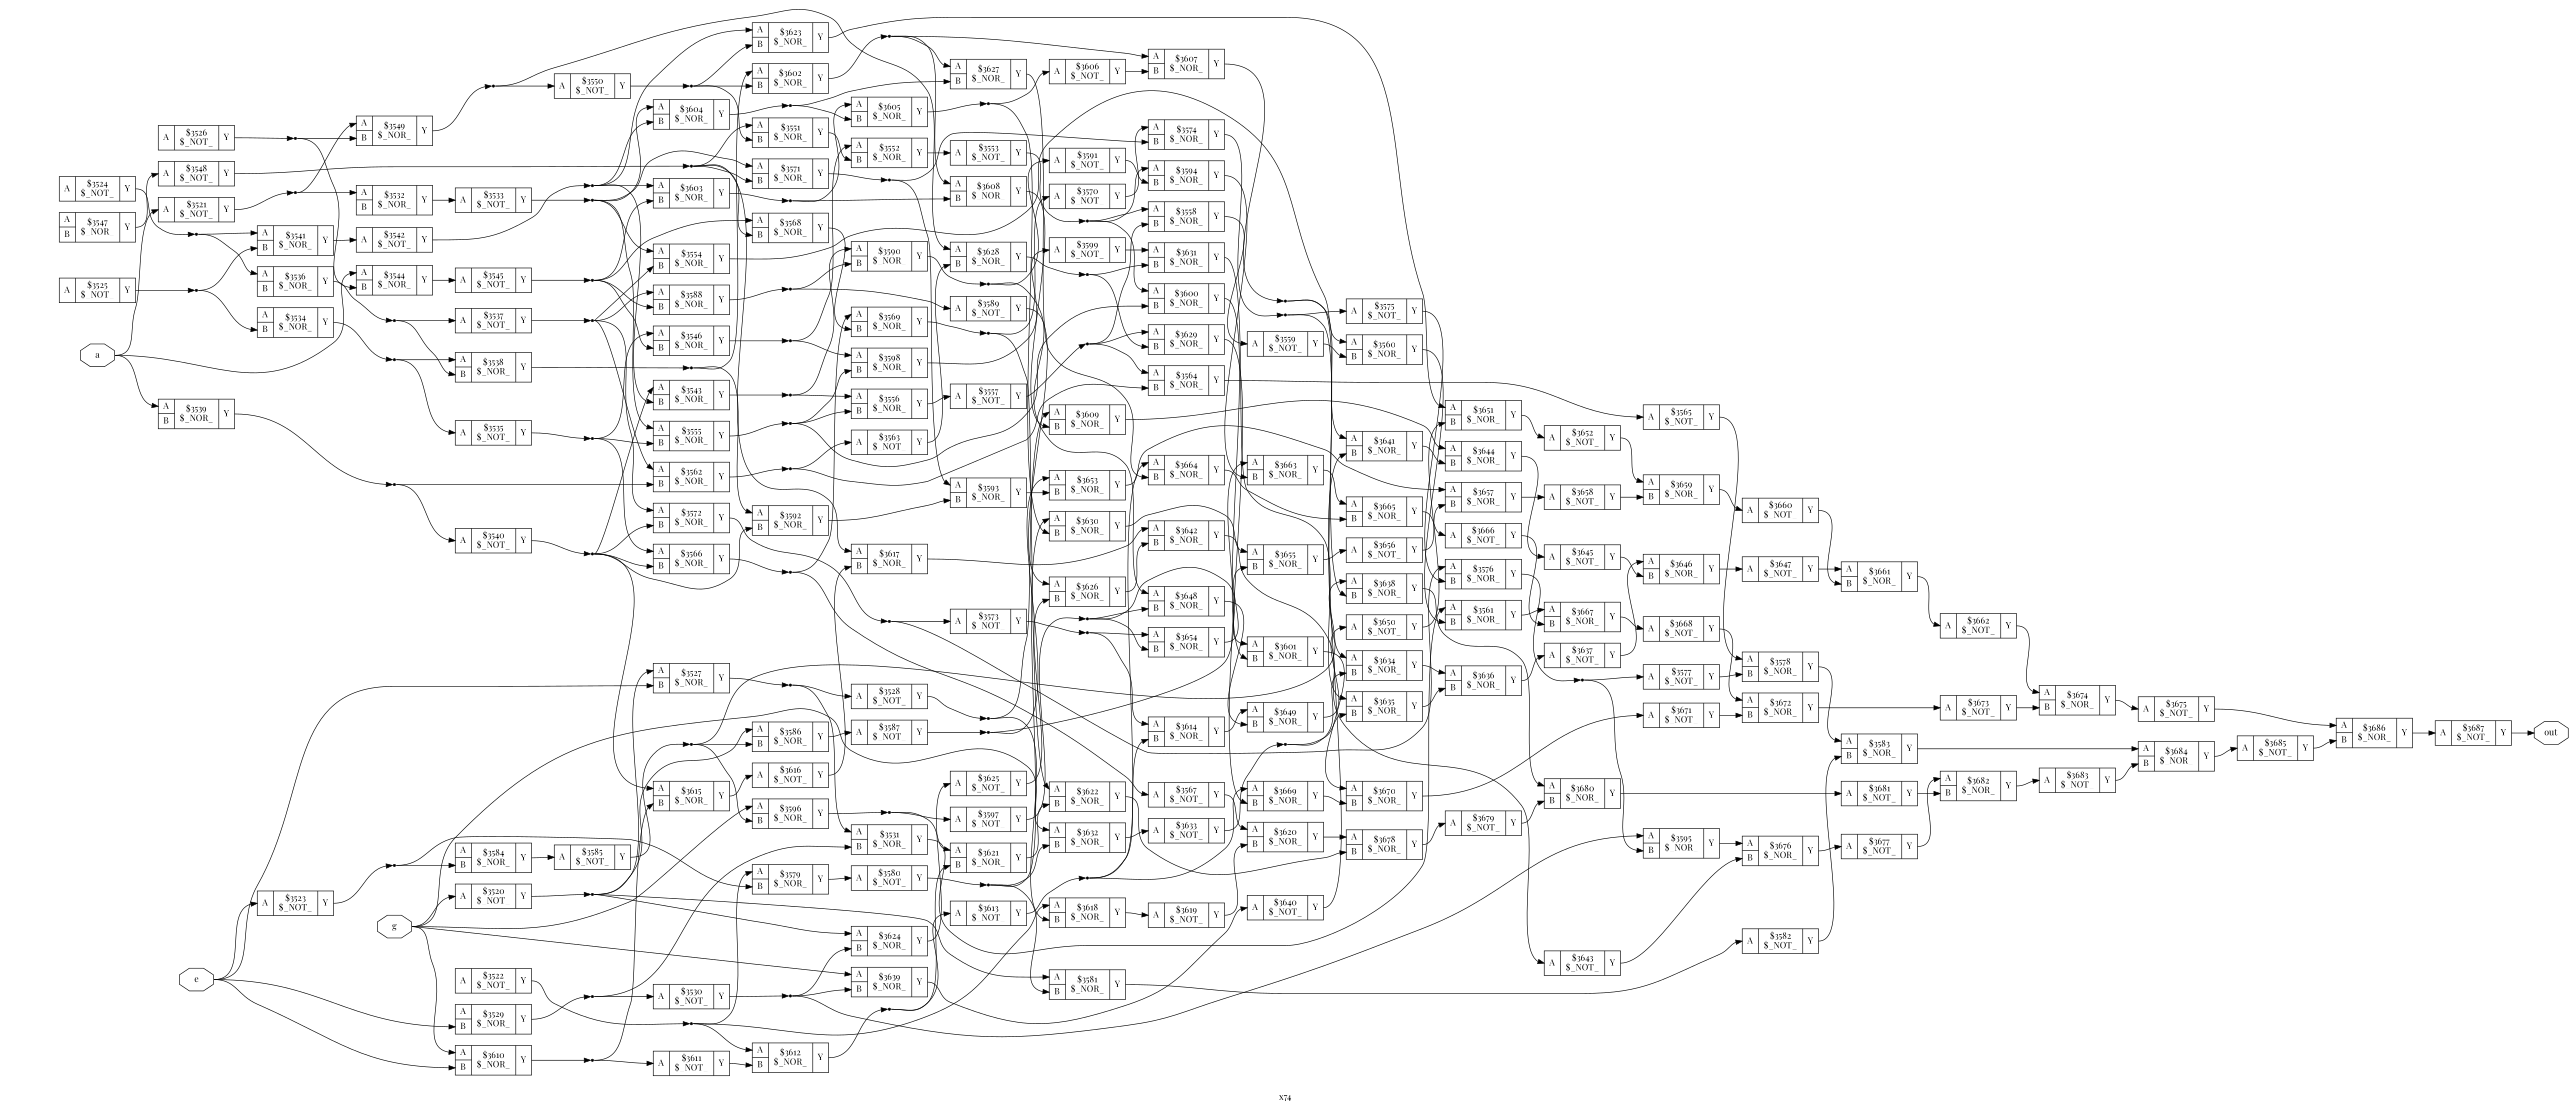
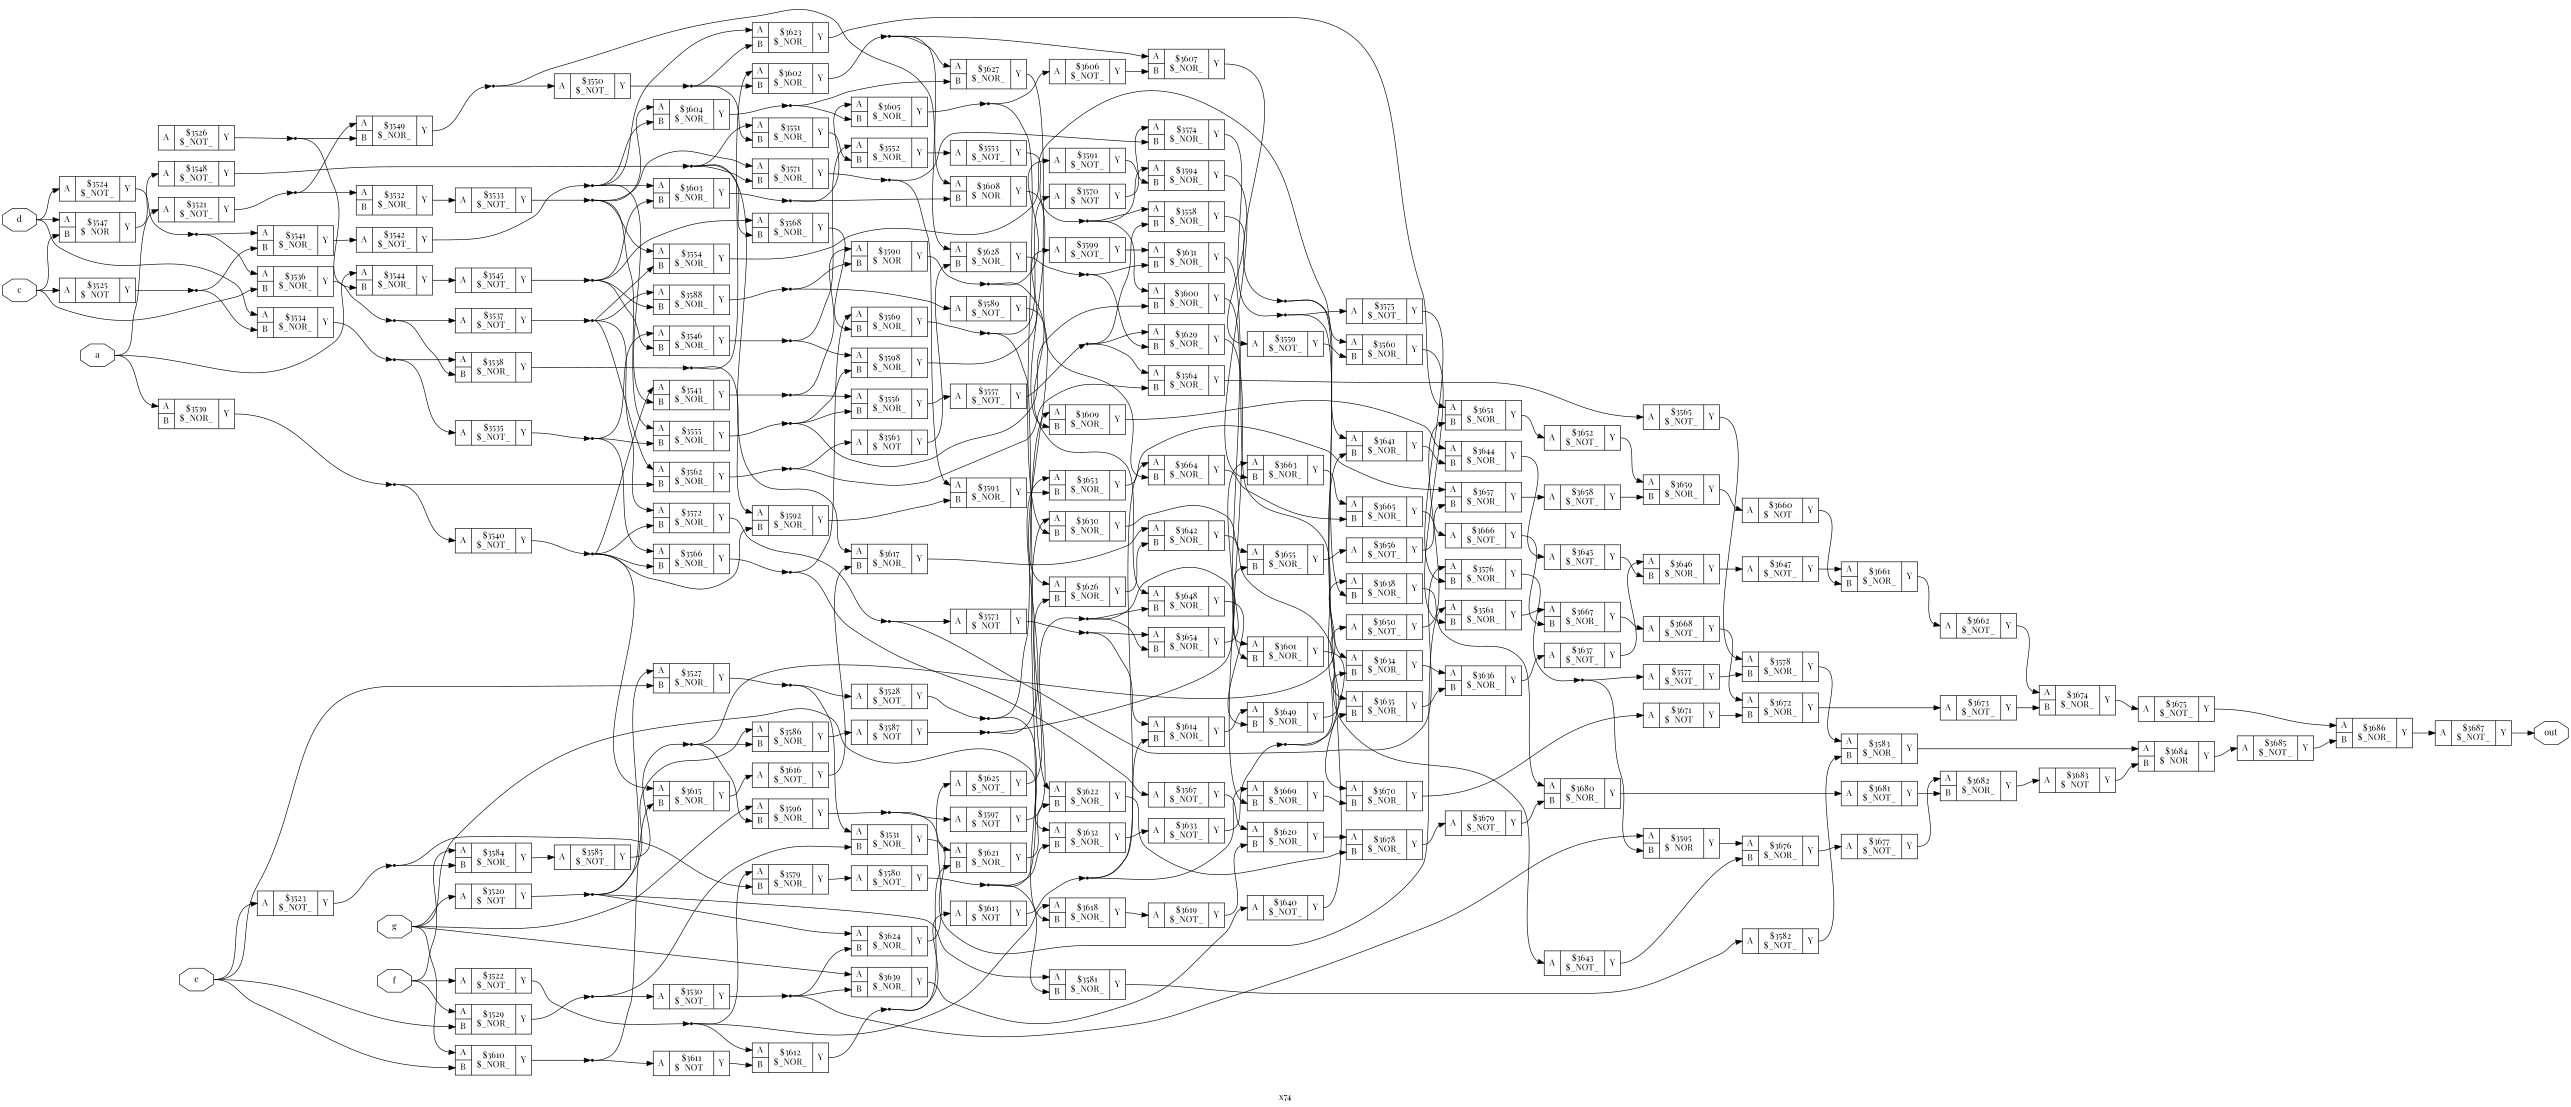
node "d": added
node "c": added
node "f": added
